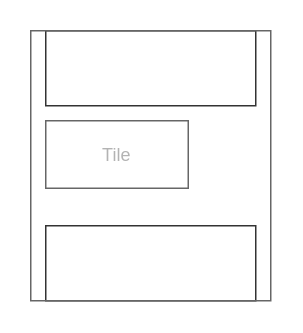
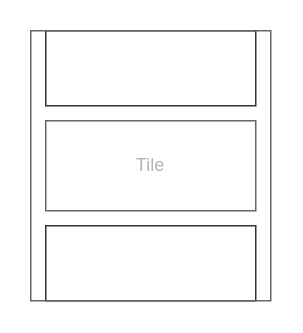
node "Tile": size 143x68 -> 210x90
